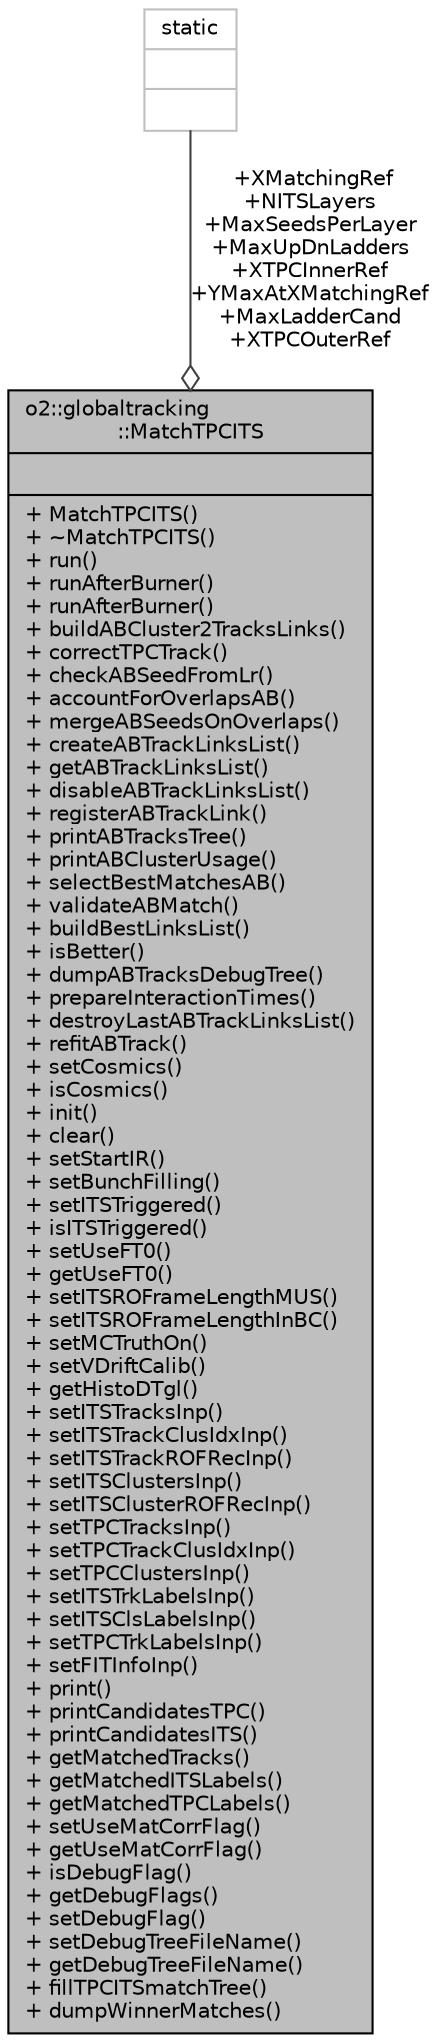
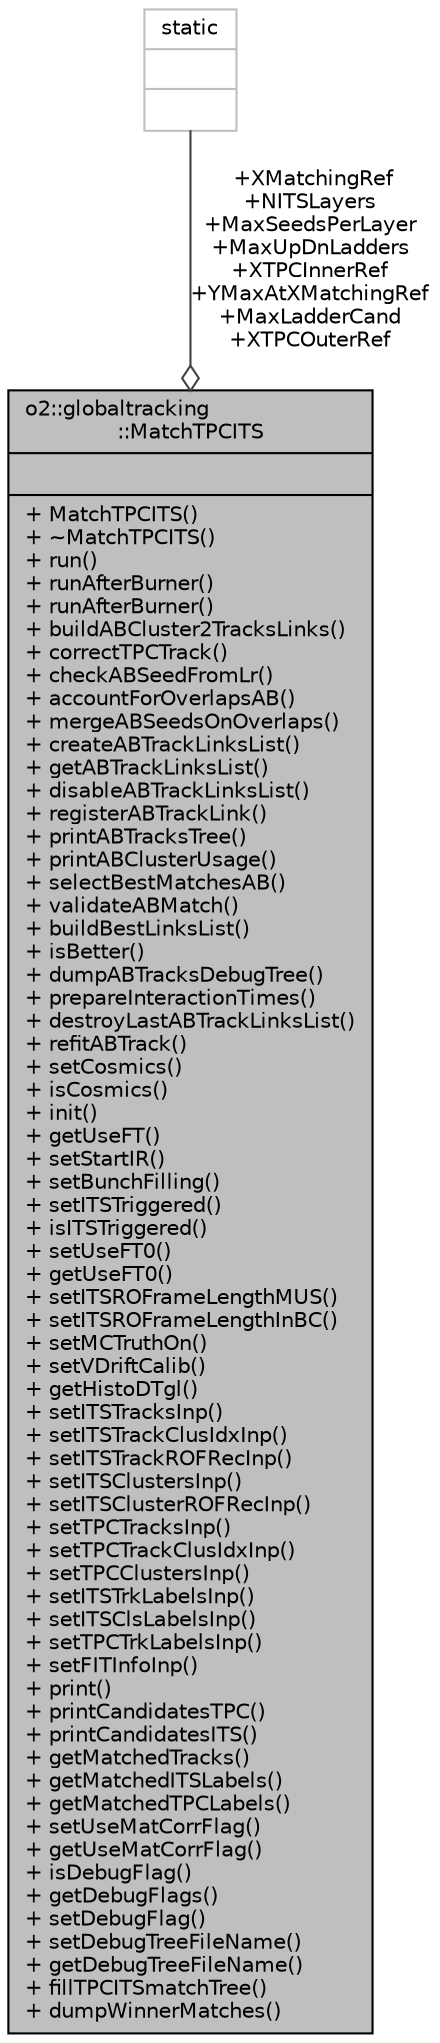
node "o2::globaltracking": text "+ clear()" -> "+ getUseFT()"
